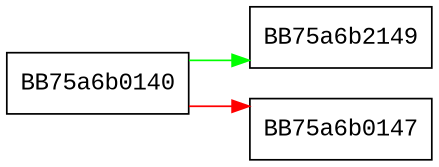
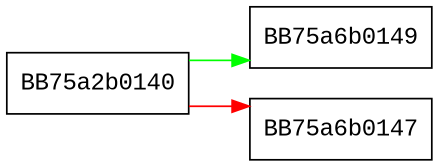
node "BB75a6b2149": label "BB75a6b2149" -> "BB75a6b0149"
node "BB75a6b0140": label "BB75a6b0140" -> "BB75a2b0140"
